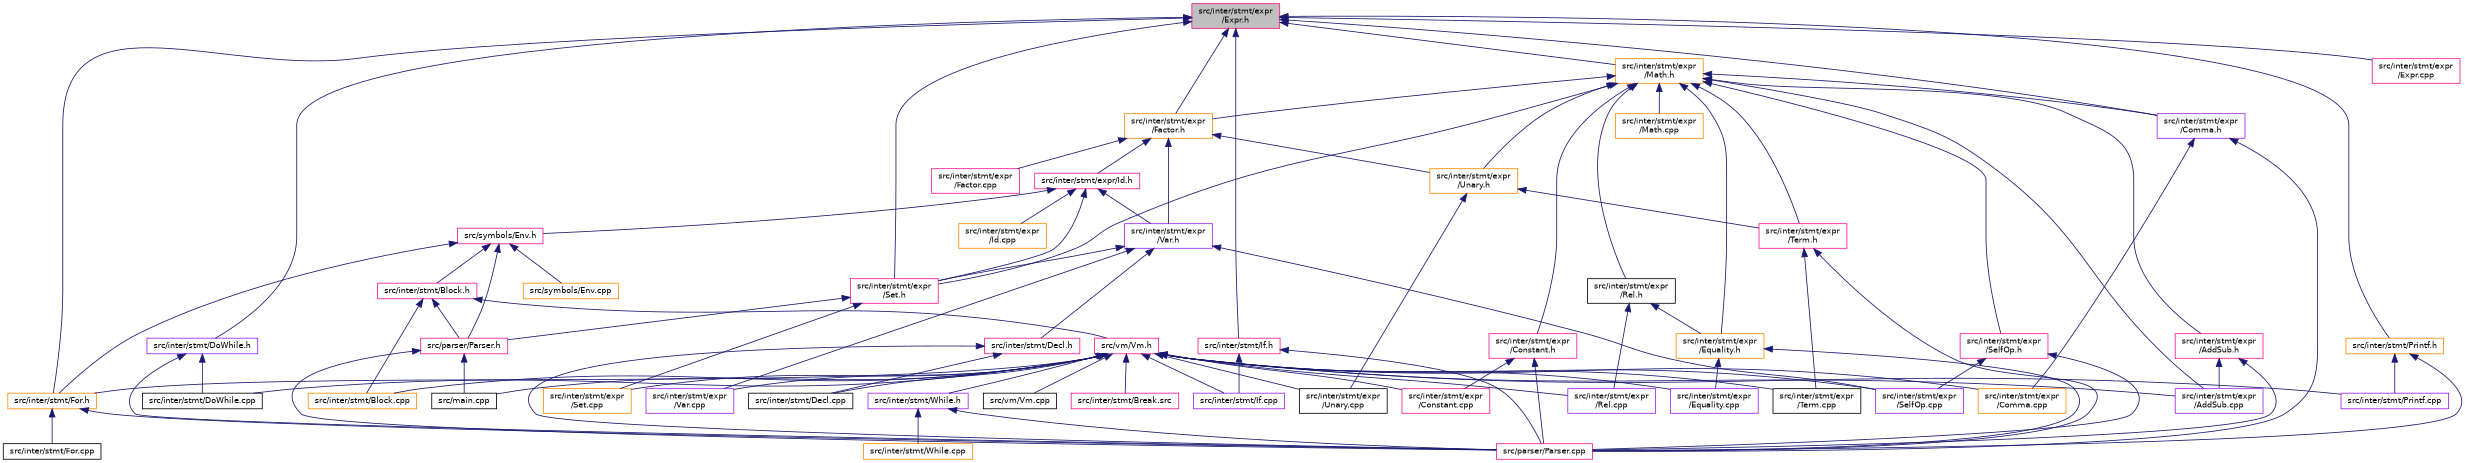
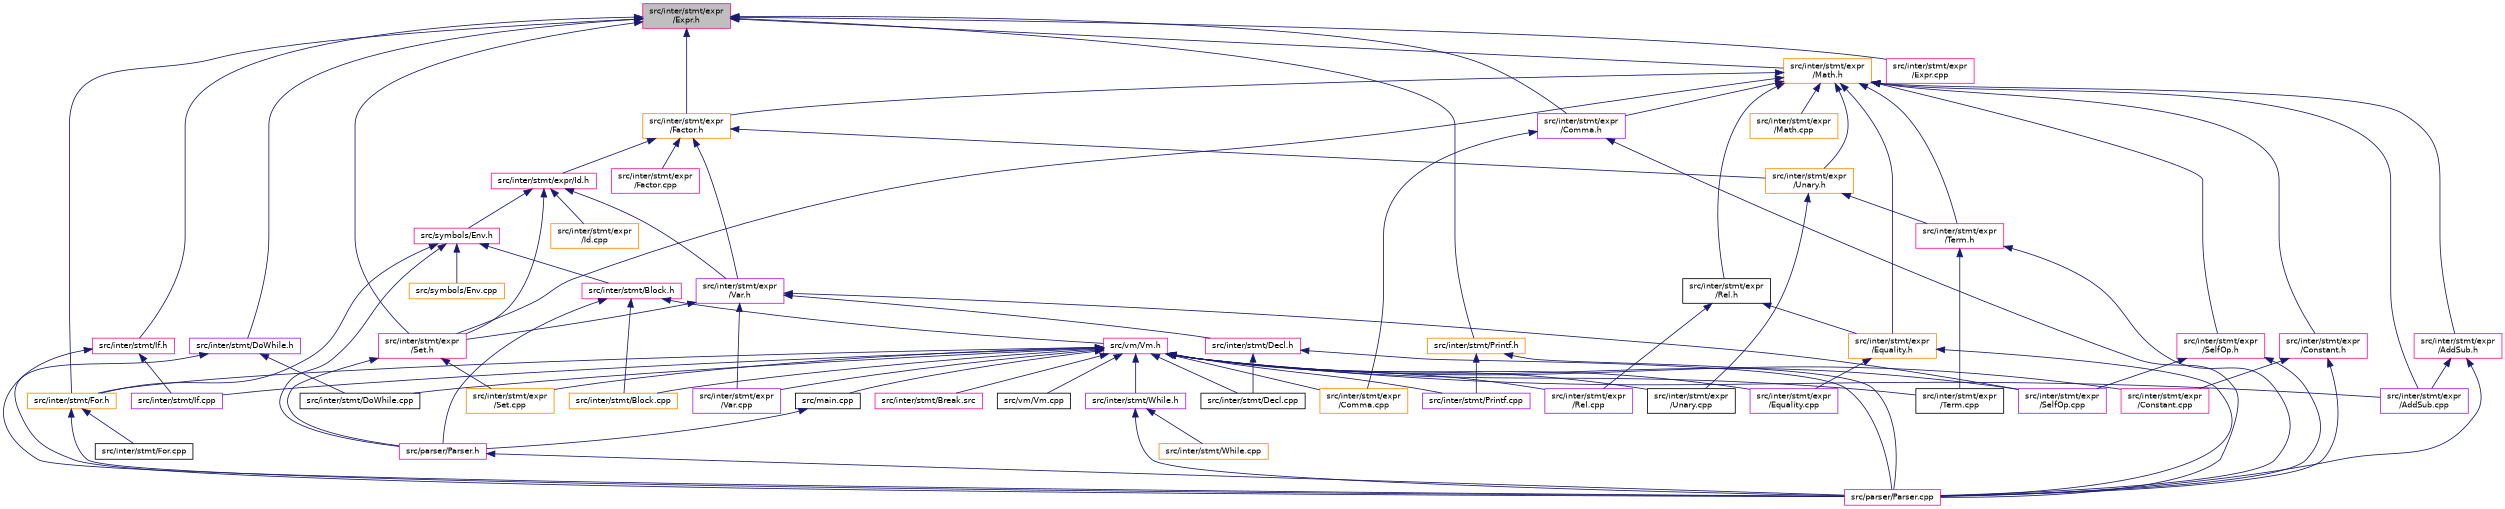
edge "src/main.cpp" -> "src/parser/Parser.h": reversed
